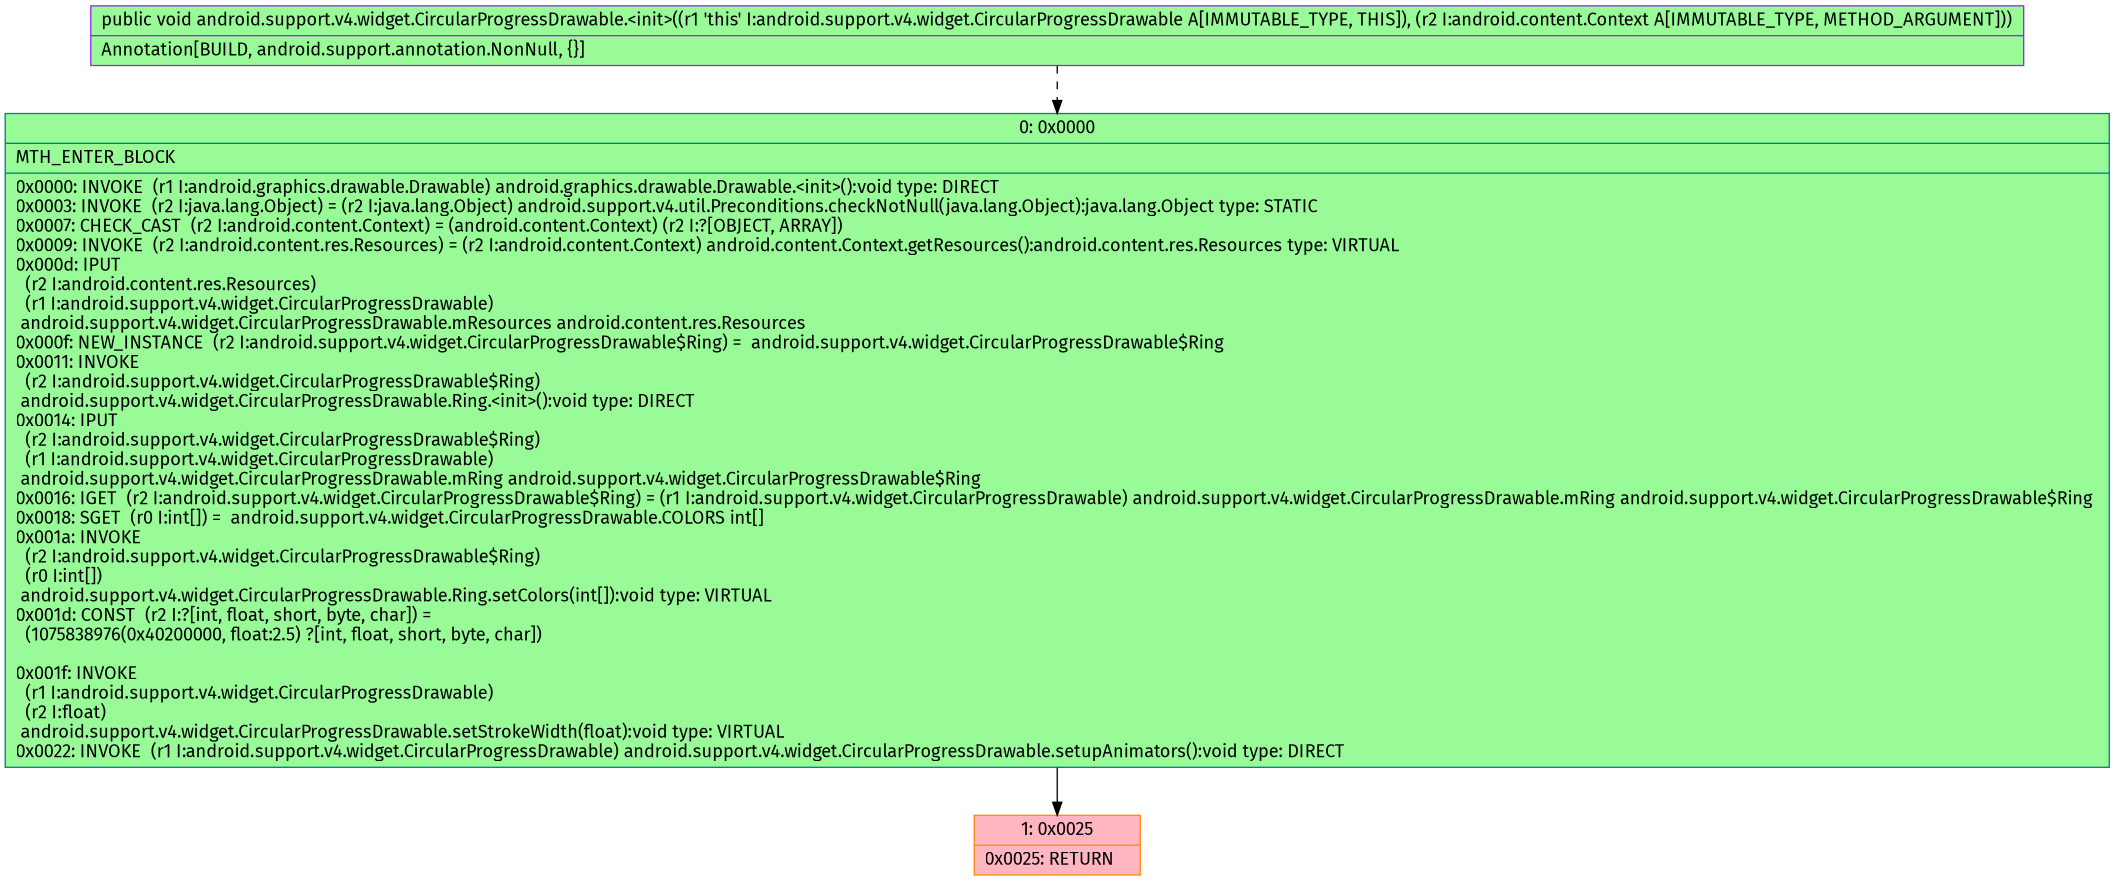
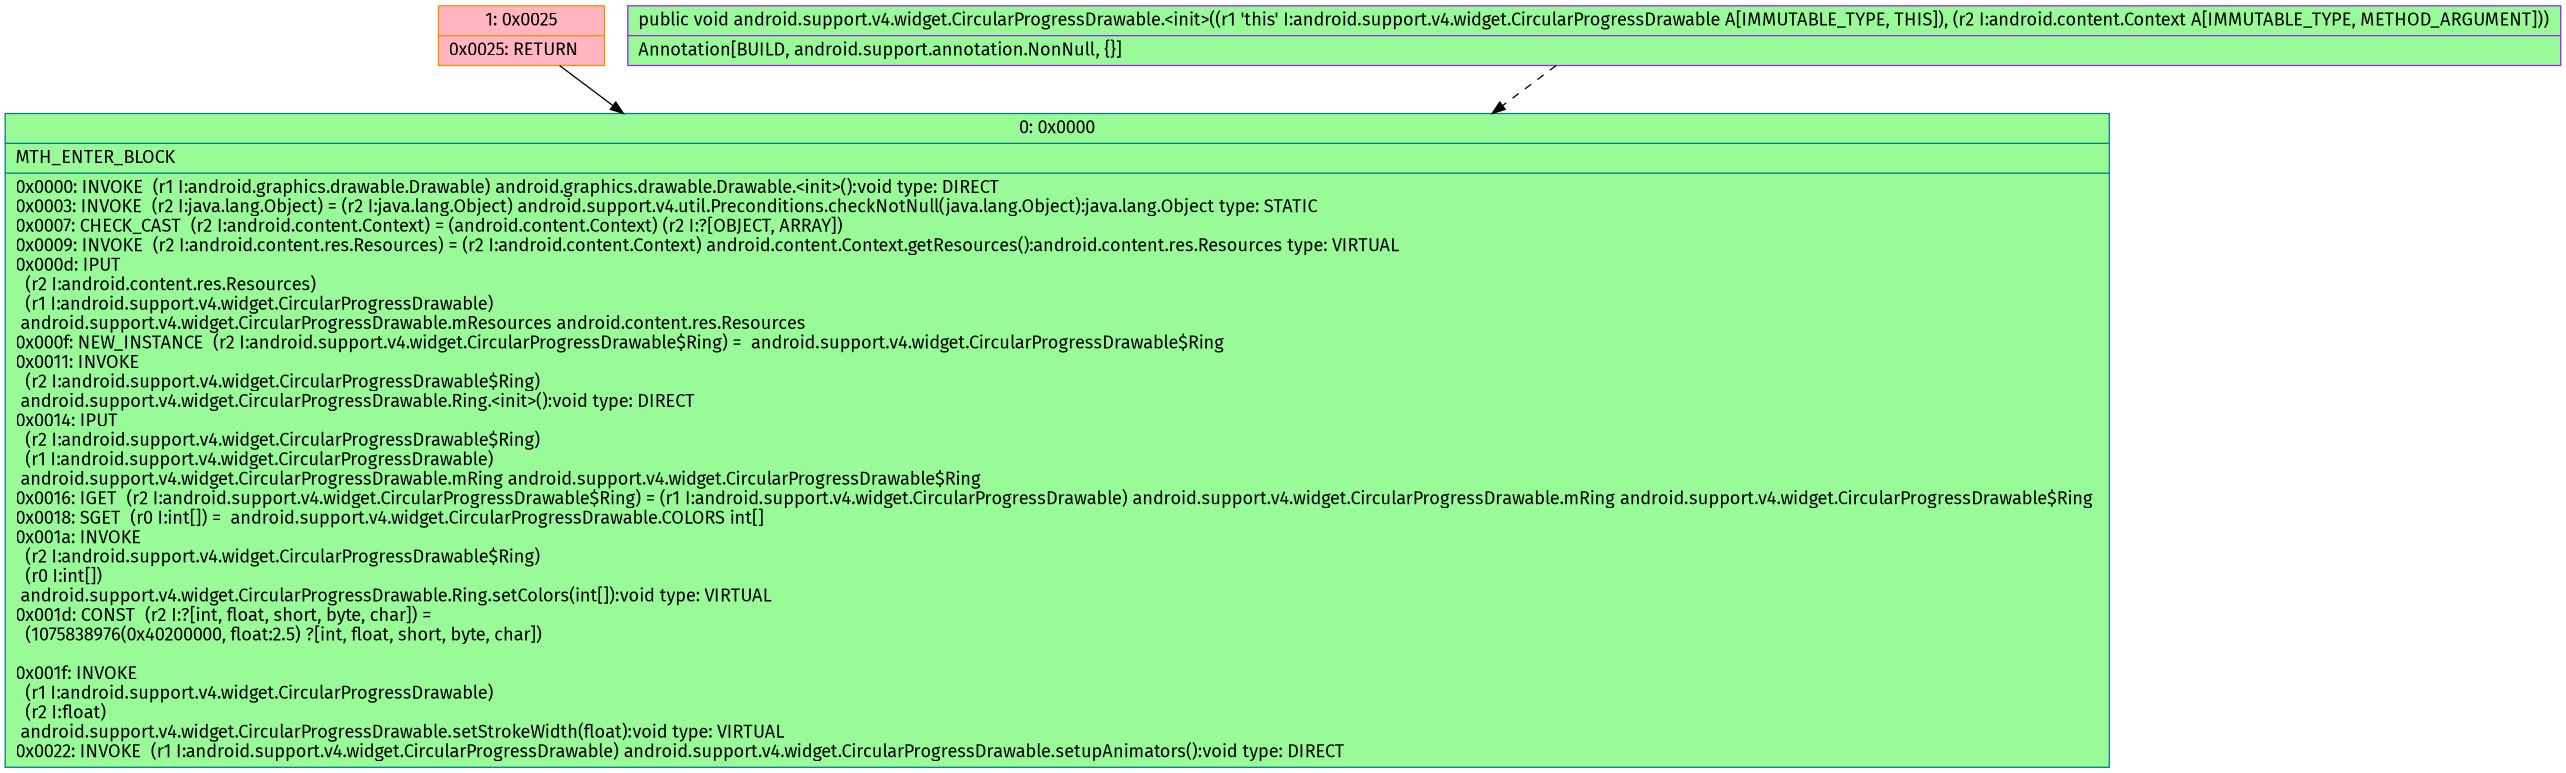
edge "0: 0x0000" -> "1: 0x0025": reversed
